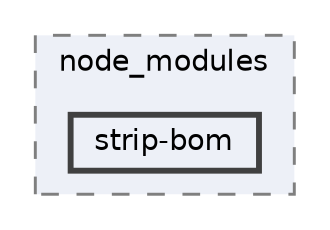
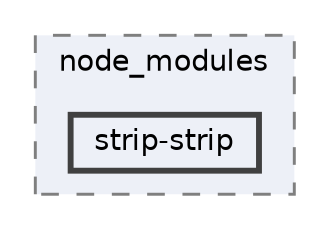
node "strip-bom": label "strip-bom" -> "strip-strip"
